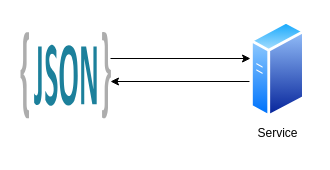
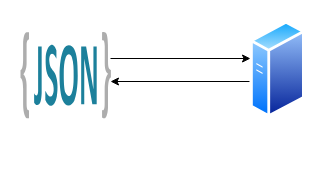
node "Service": removed
